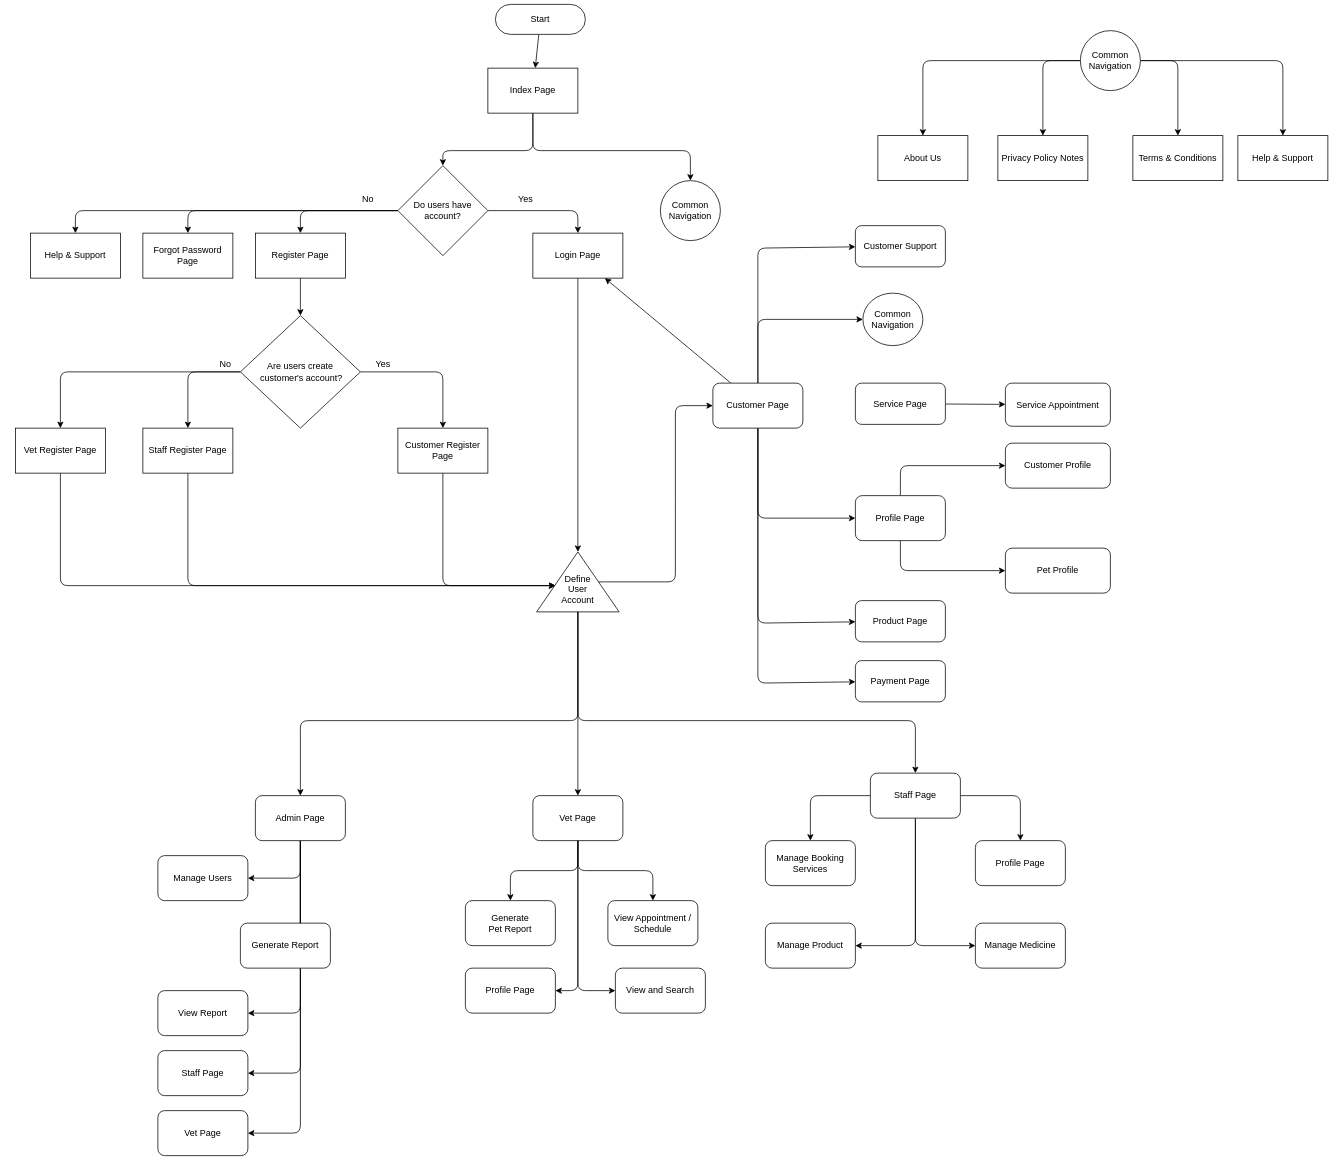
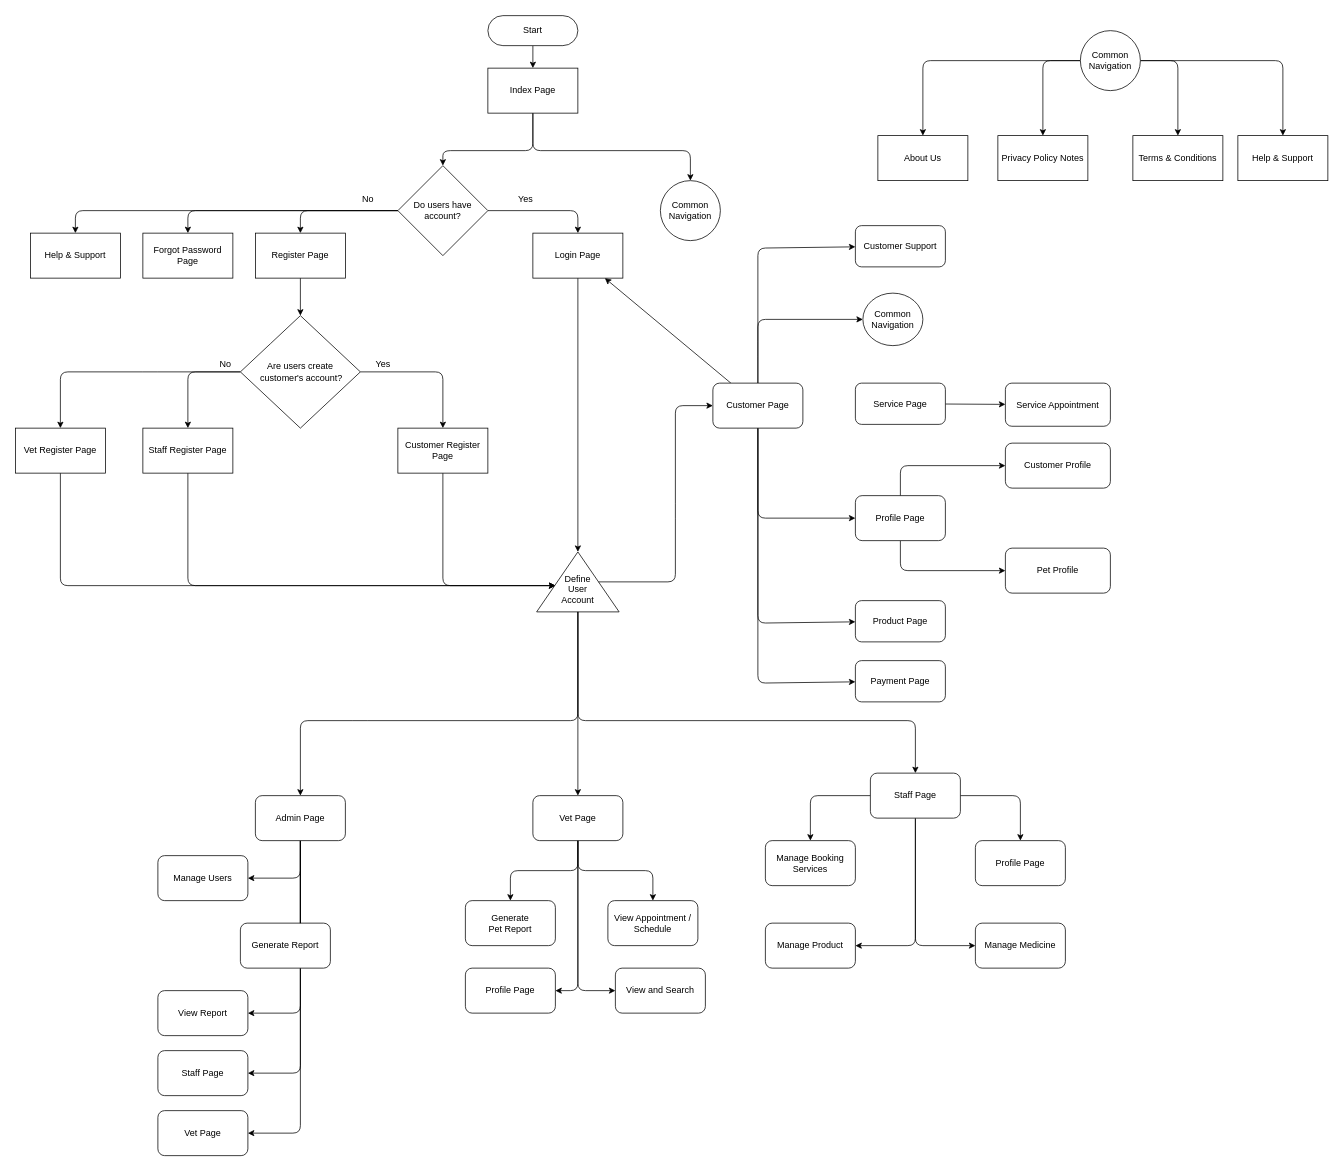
node "Start": moved (540, 19) -> (533, 30)
